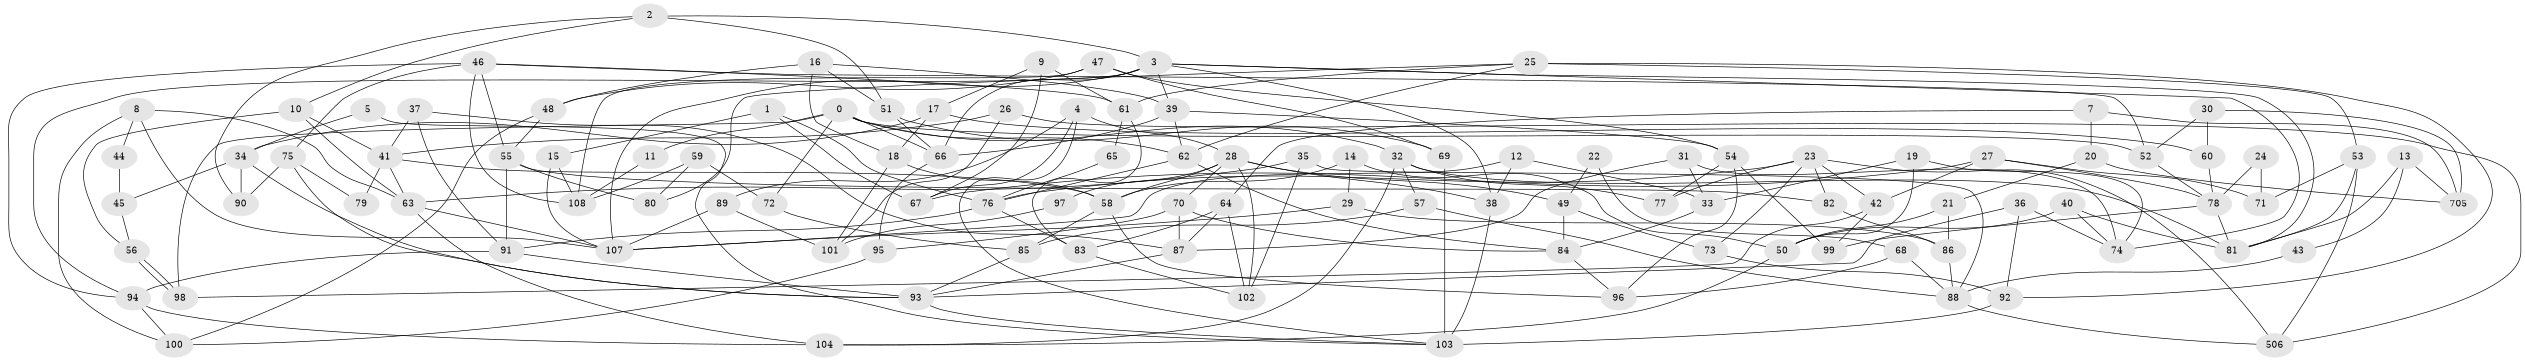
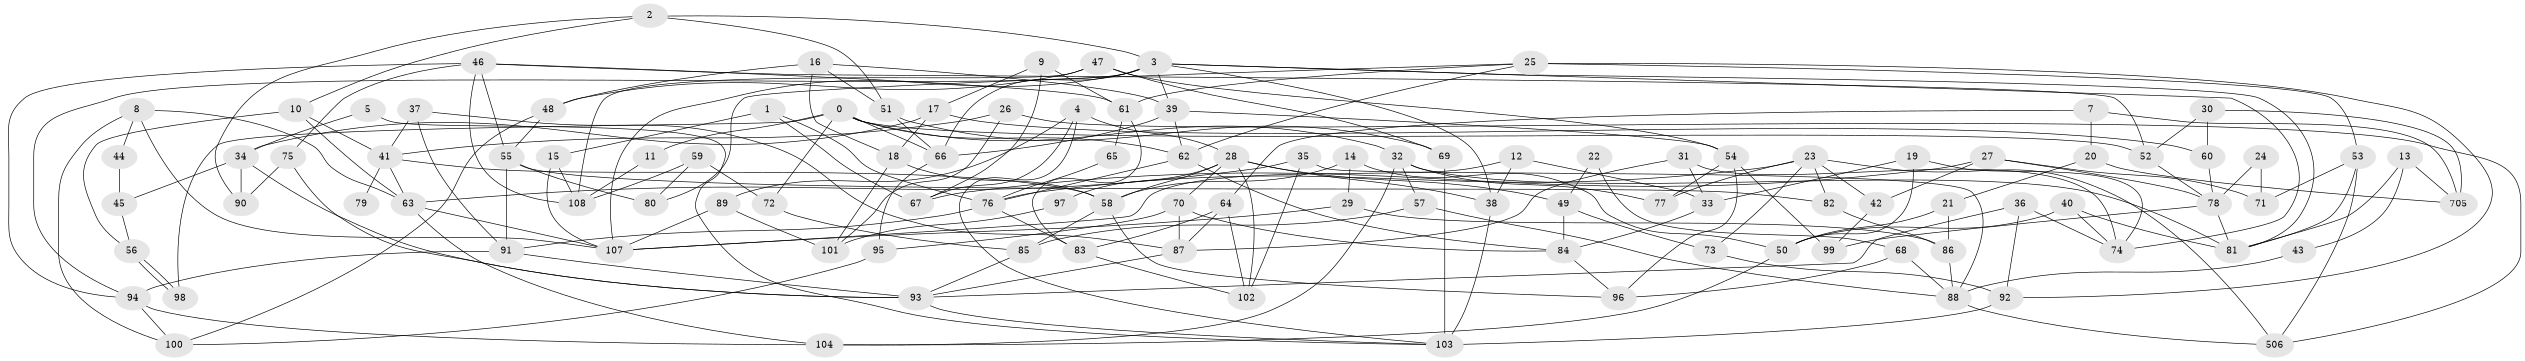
edge "75" -- "79": removed
edge "42" -- "98": removed
